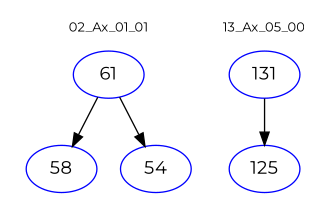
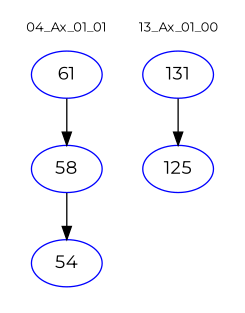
cluster "02_Ax_01_01": label "02_Ax_01_01" -> "04_Ax_01_01"
cluster "13_Ax_05_00": label "13_Ax_05_00" -> "13_Ax_01_00"
edge "61" -> "54": now "58" -> "54"
